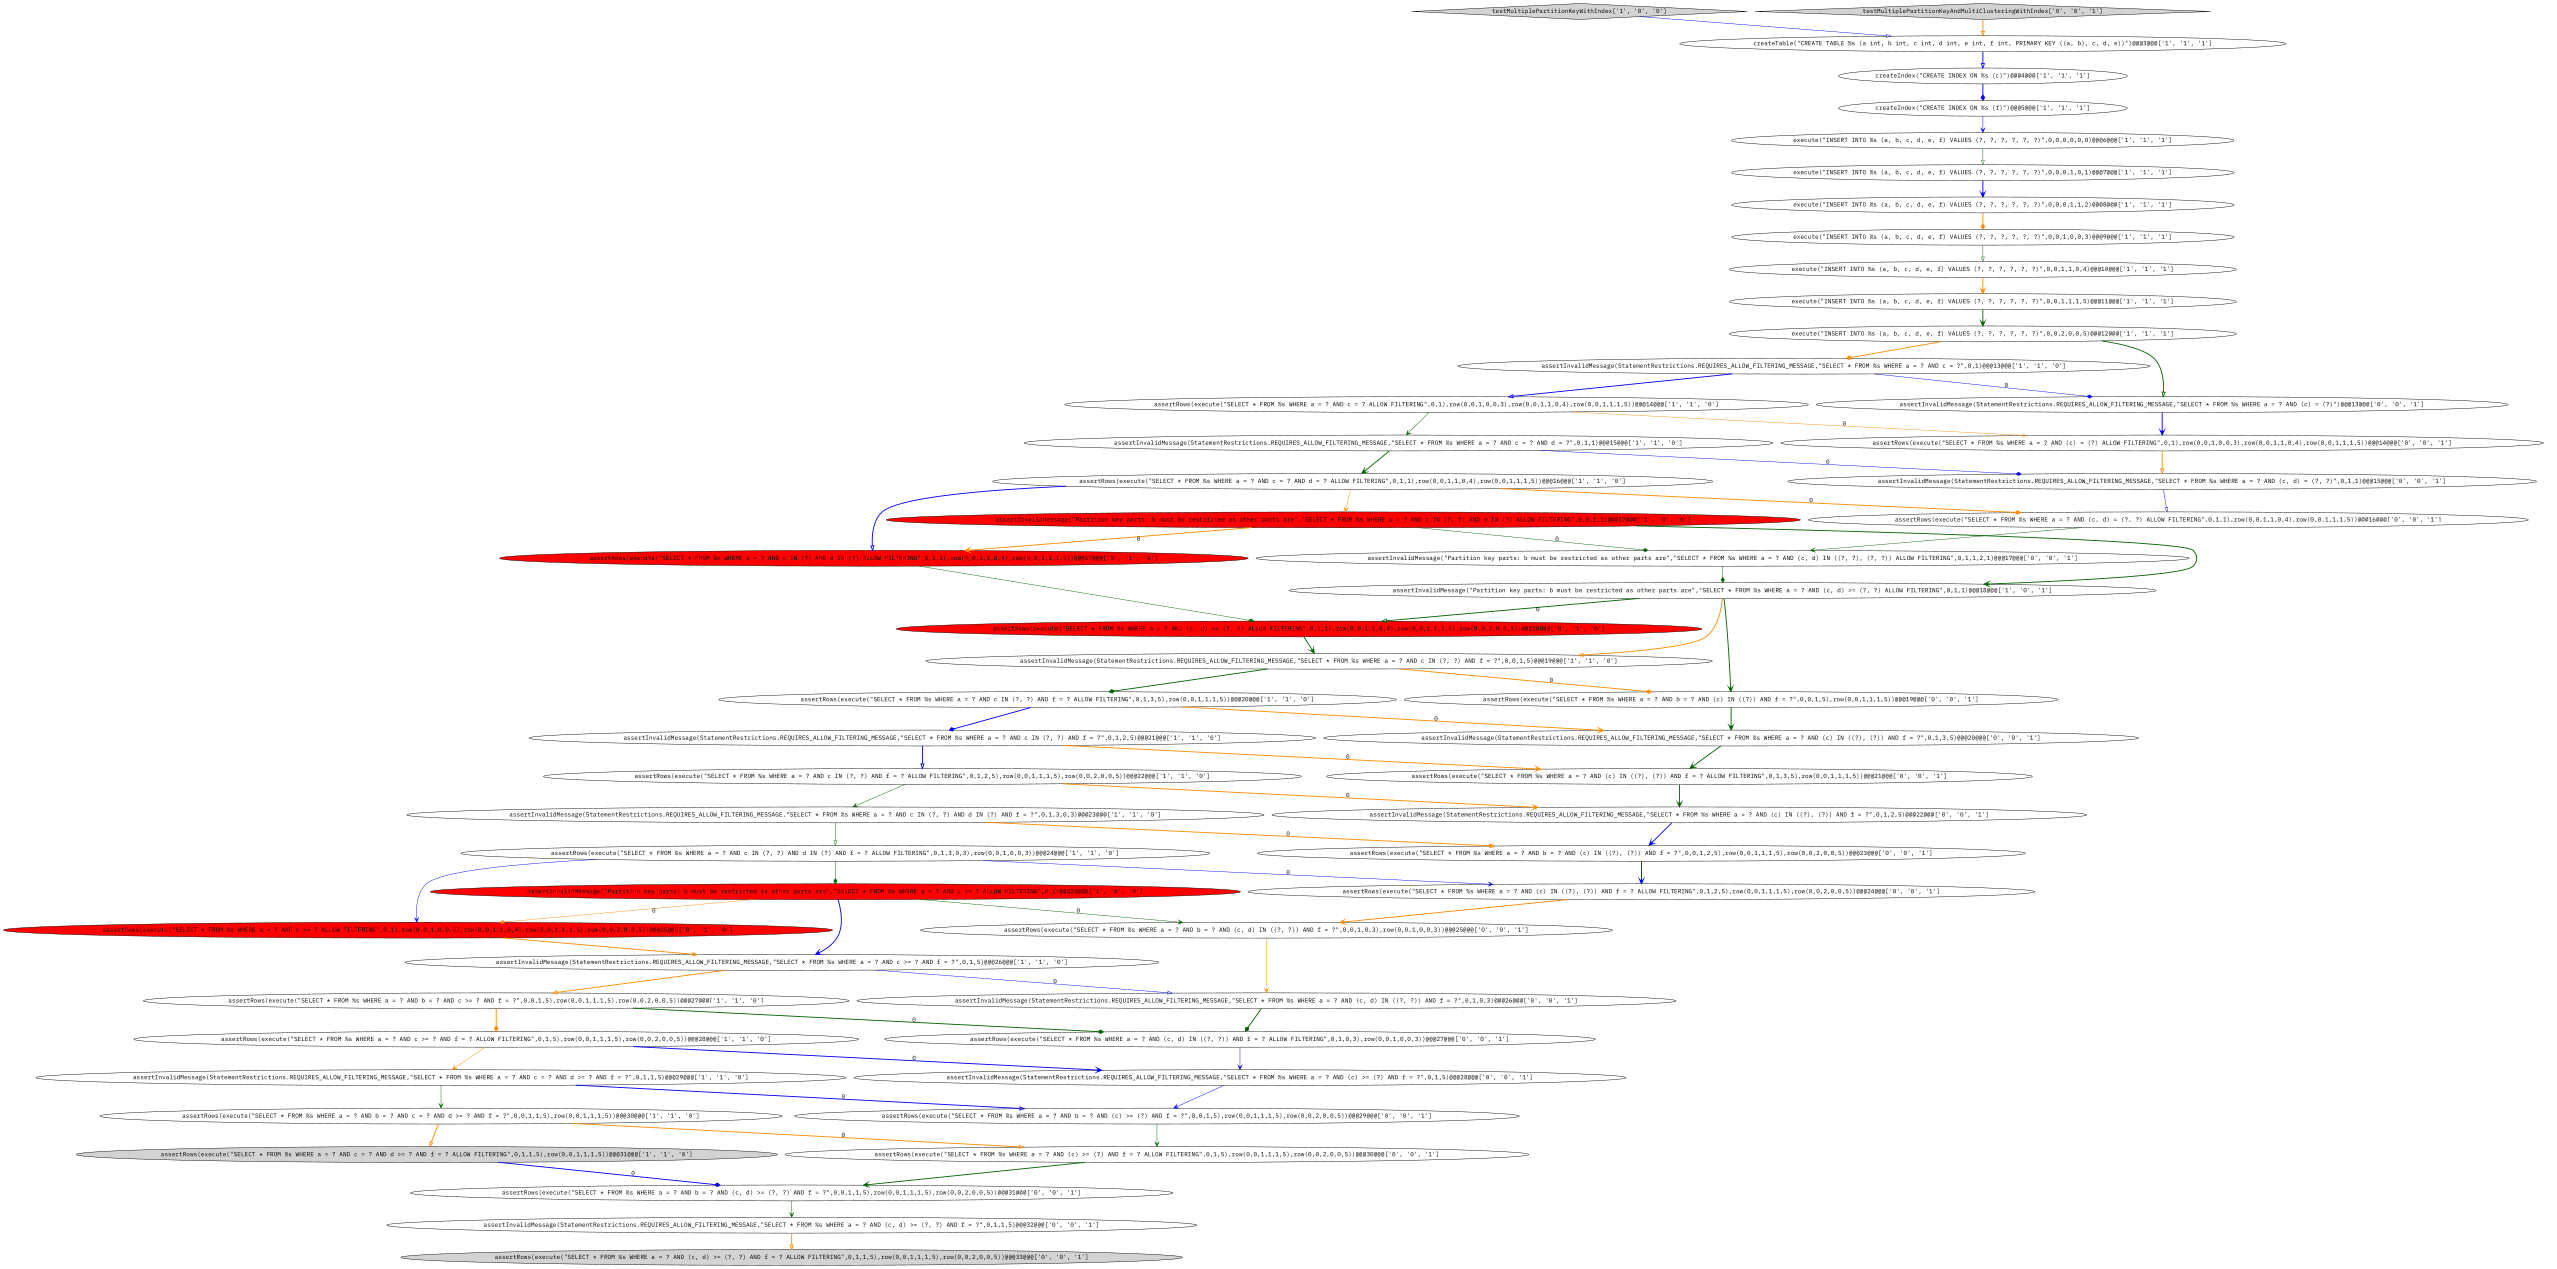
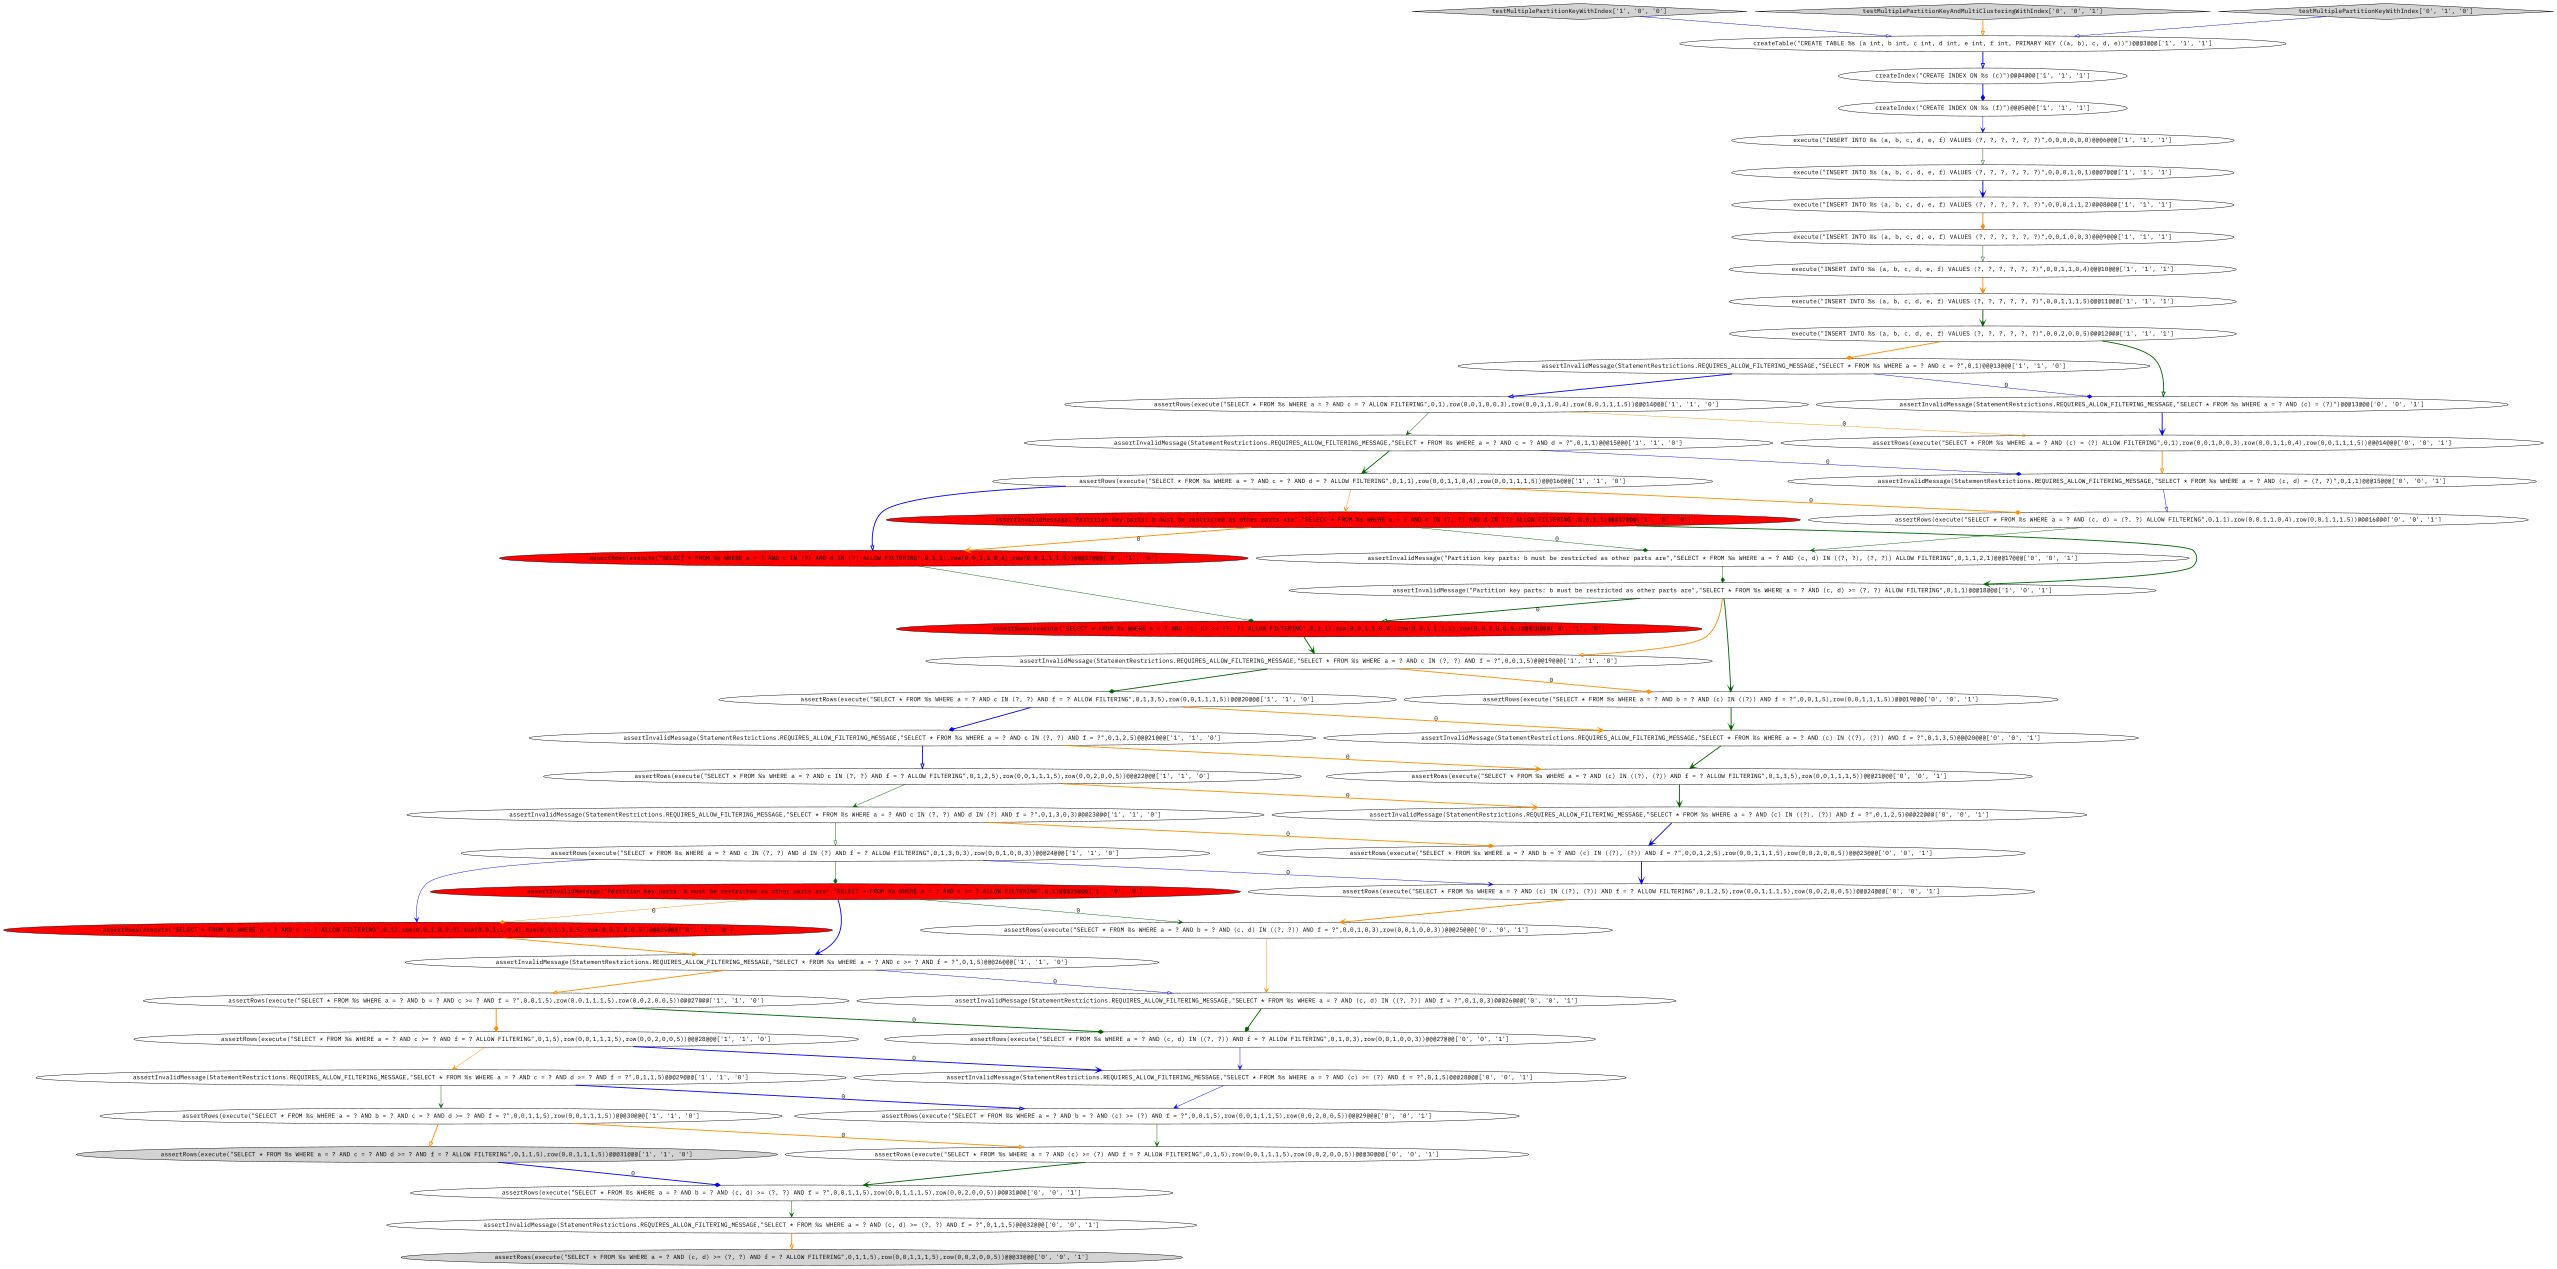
node "testMultiplePartitionKeyWithIndex['0', '1', '0']": added
